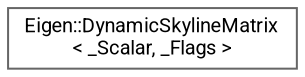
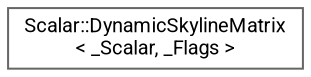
node "Eigen::DynamicSkylineMatrix < _Scalar, _Flags >": label "Eigen::DynamicSkylineMatrix < _Scalar, _Flags >" -> "Scalar::DynamicSkylineMatrix < _Scalar, _Flags >"
